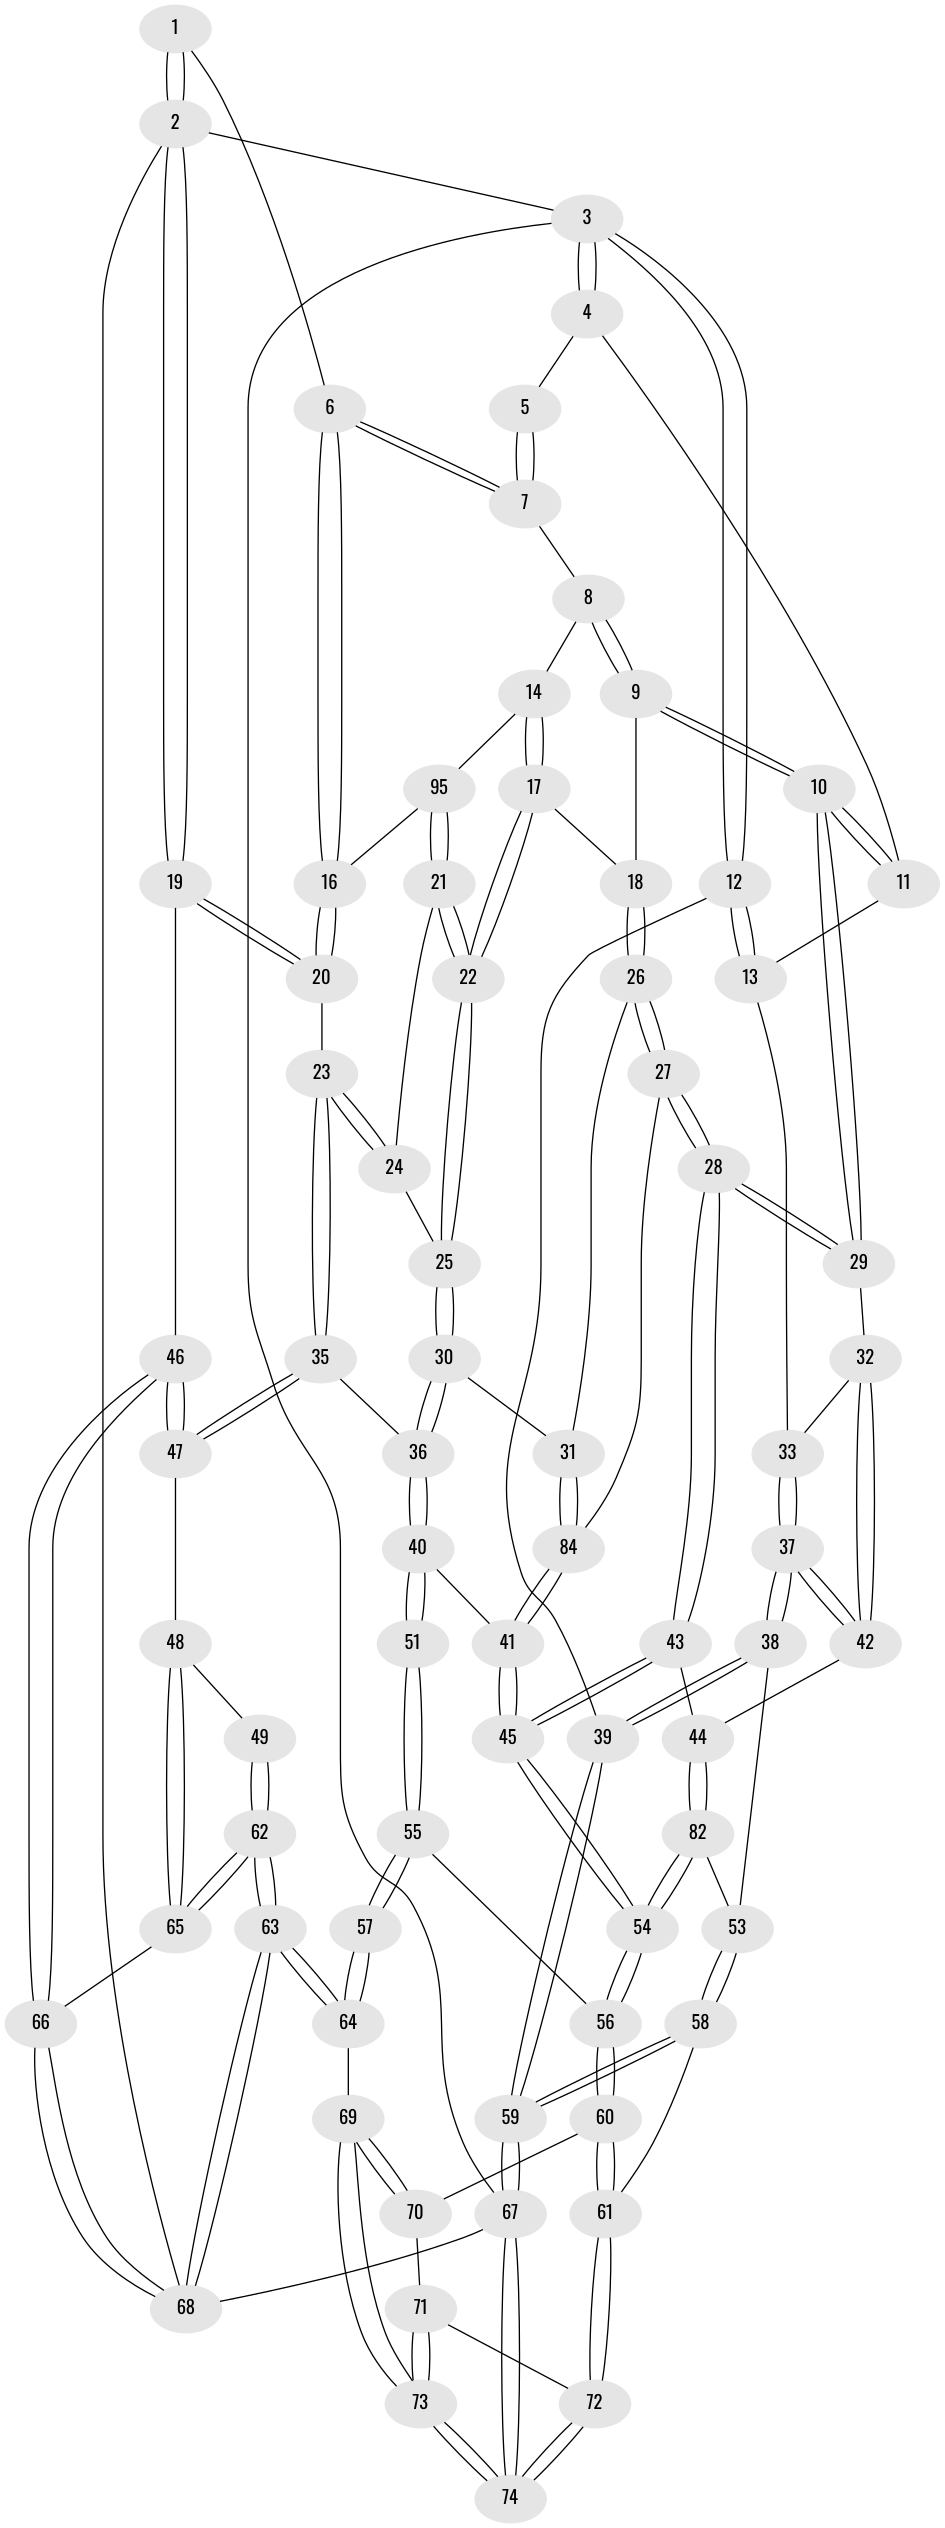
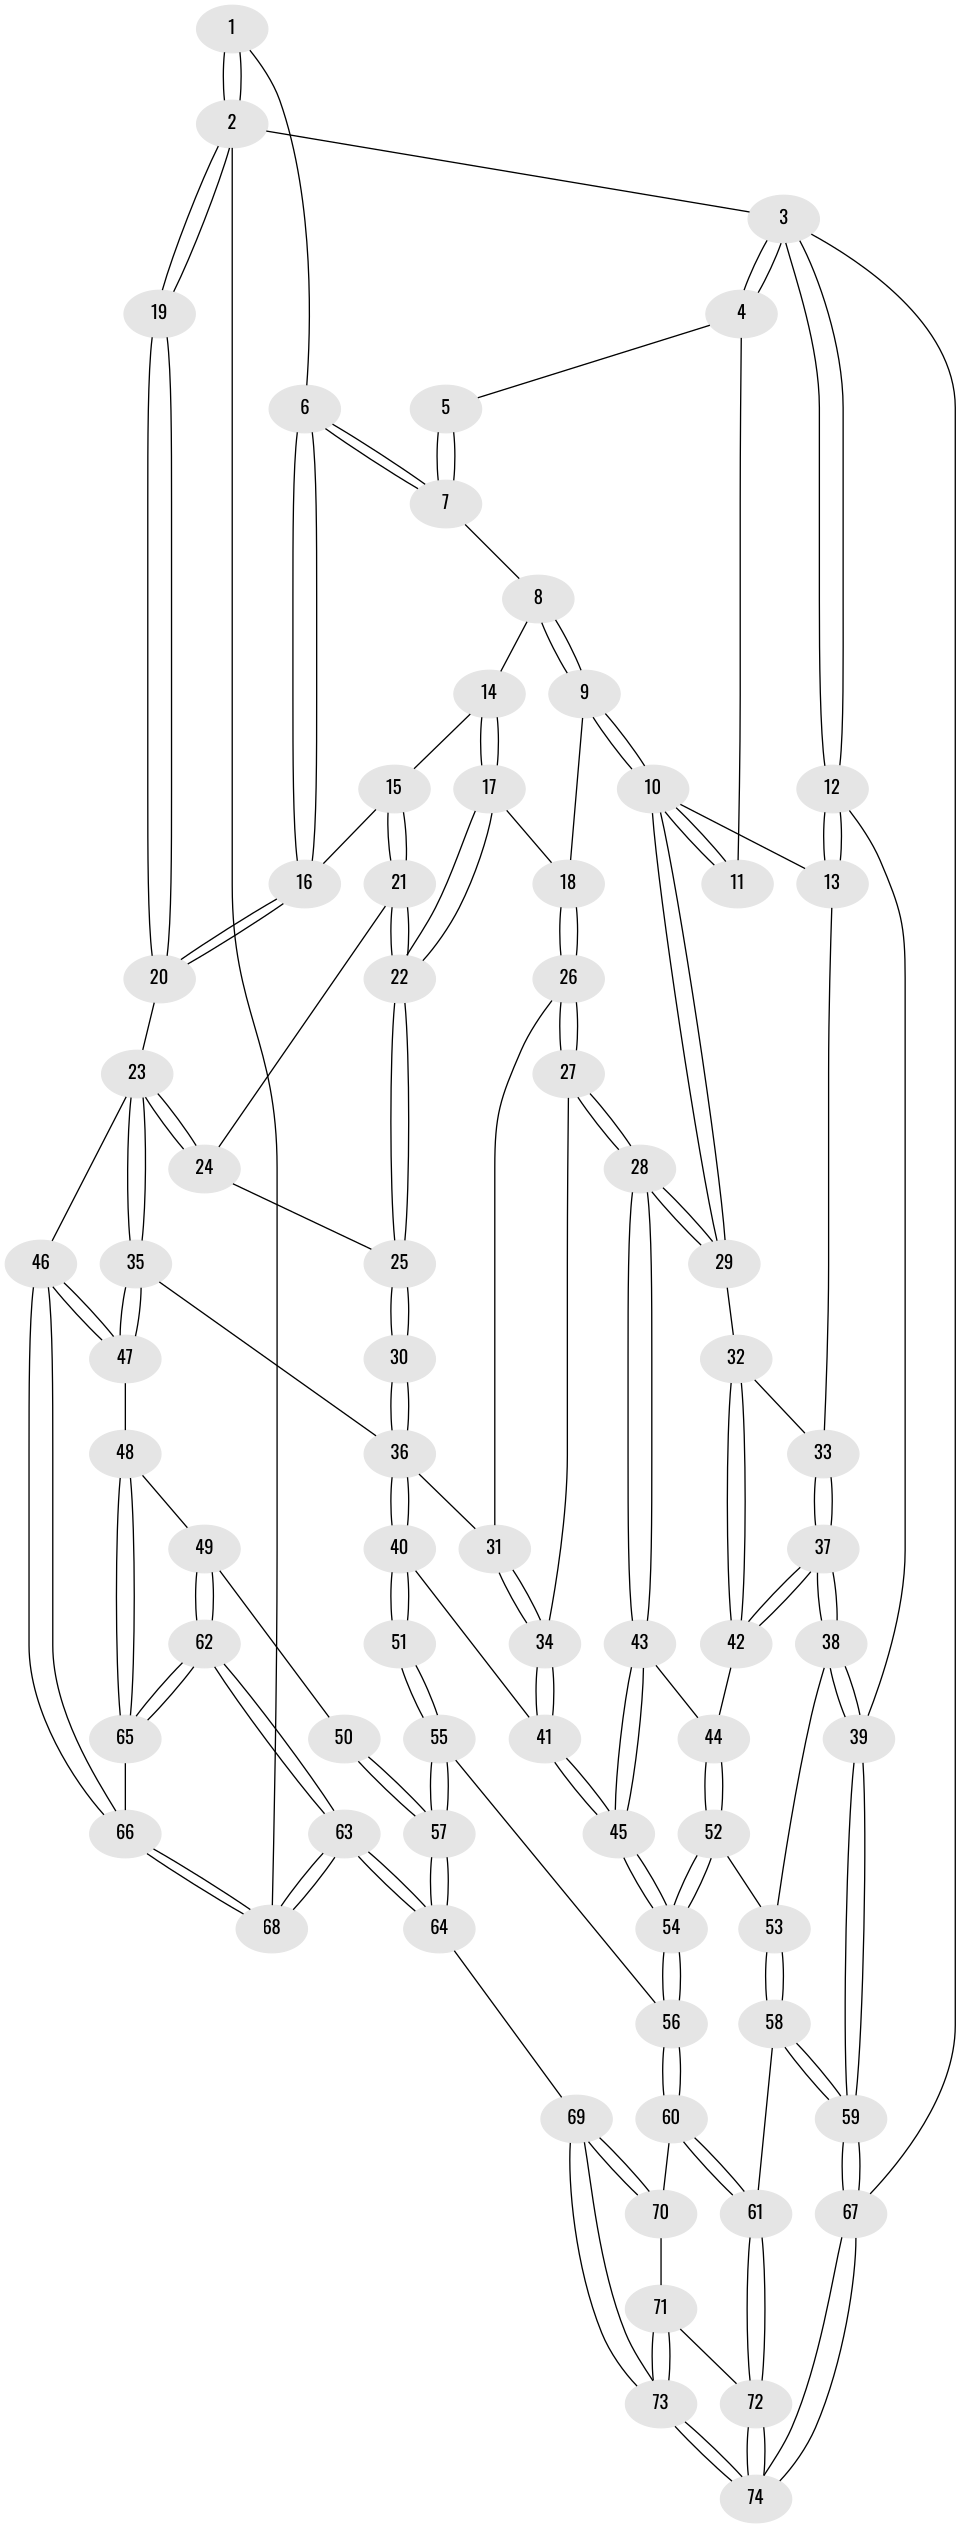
node "95": label "95" -> "15"
edge "11" -- "13": now "10" -- "13"
edge "19" -- "46": now "23" -- "46"
edge "30" -- "31": now "36" -- "31"
node "84": label "84" -> "34"
node "50": added
node "82": label "82" -> "52"
edge "67" -- "68": removed
